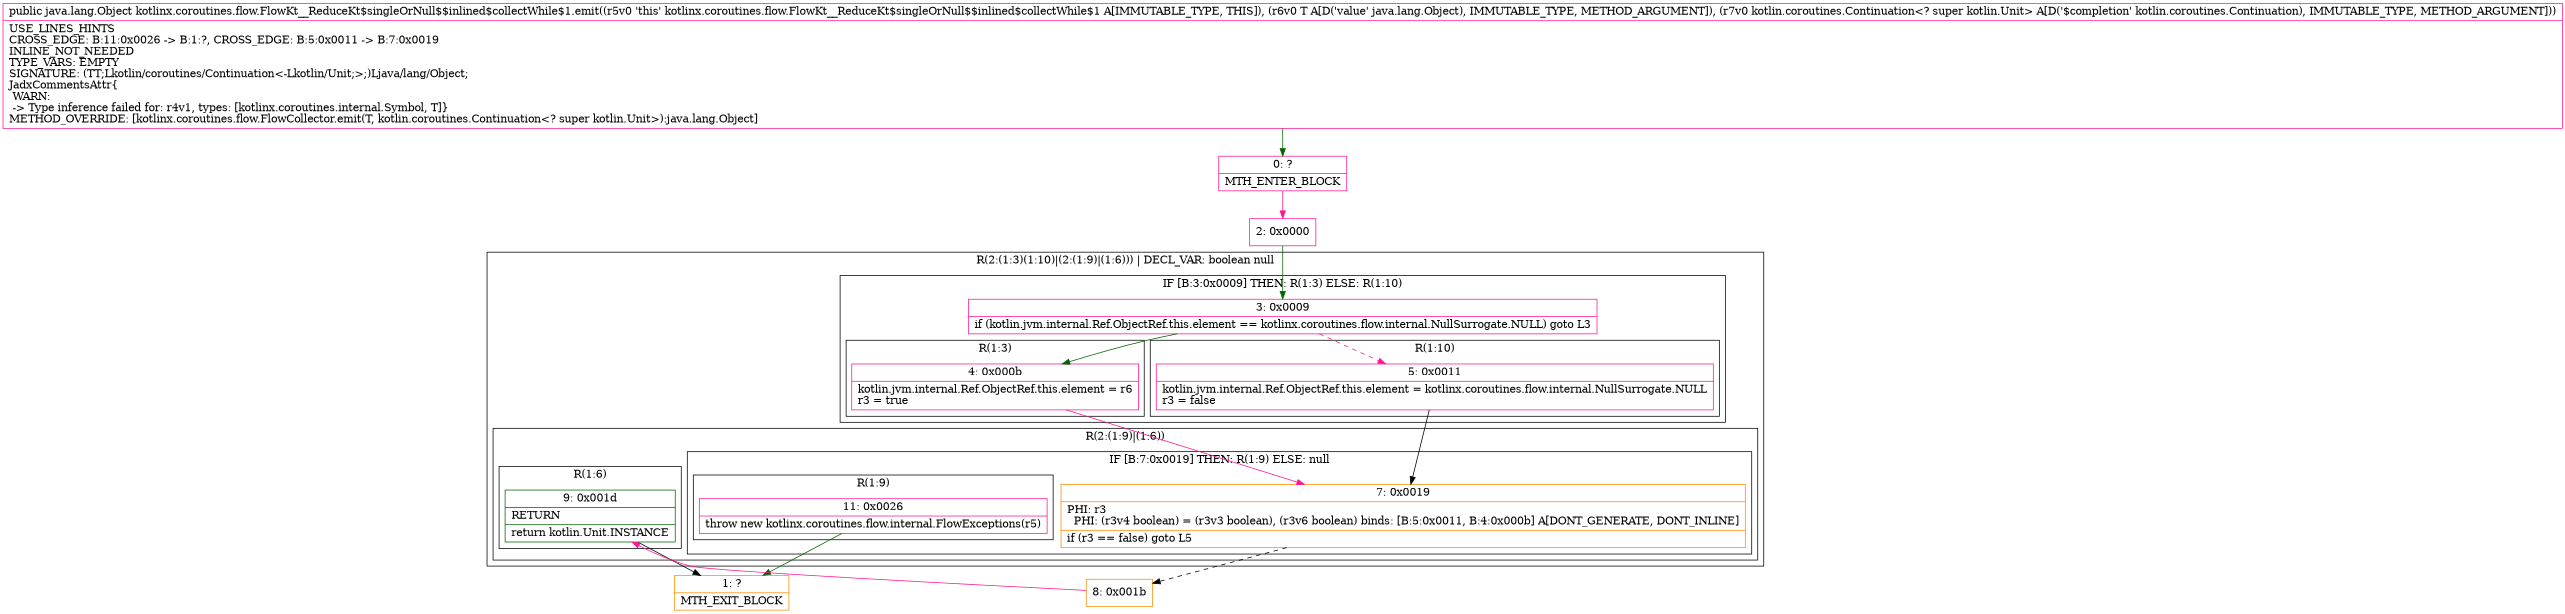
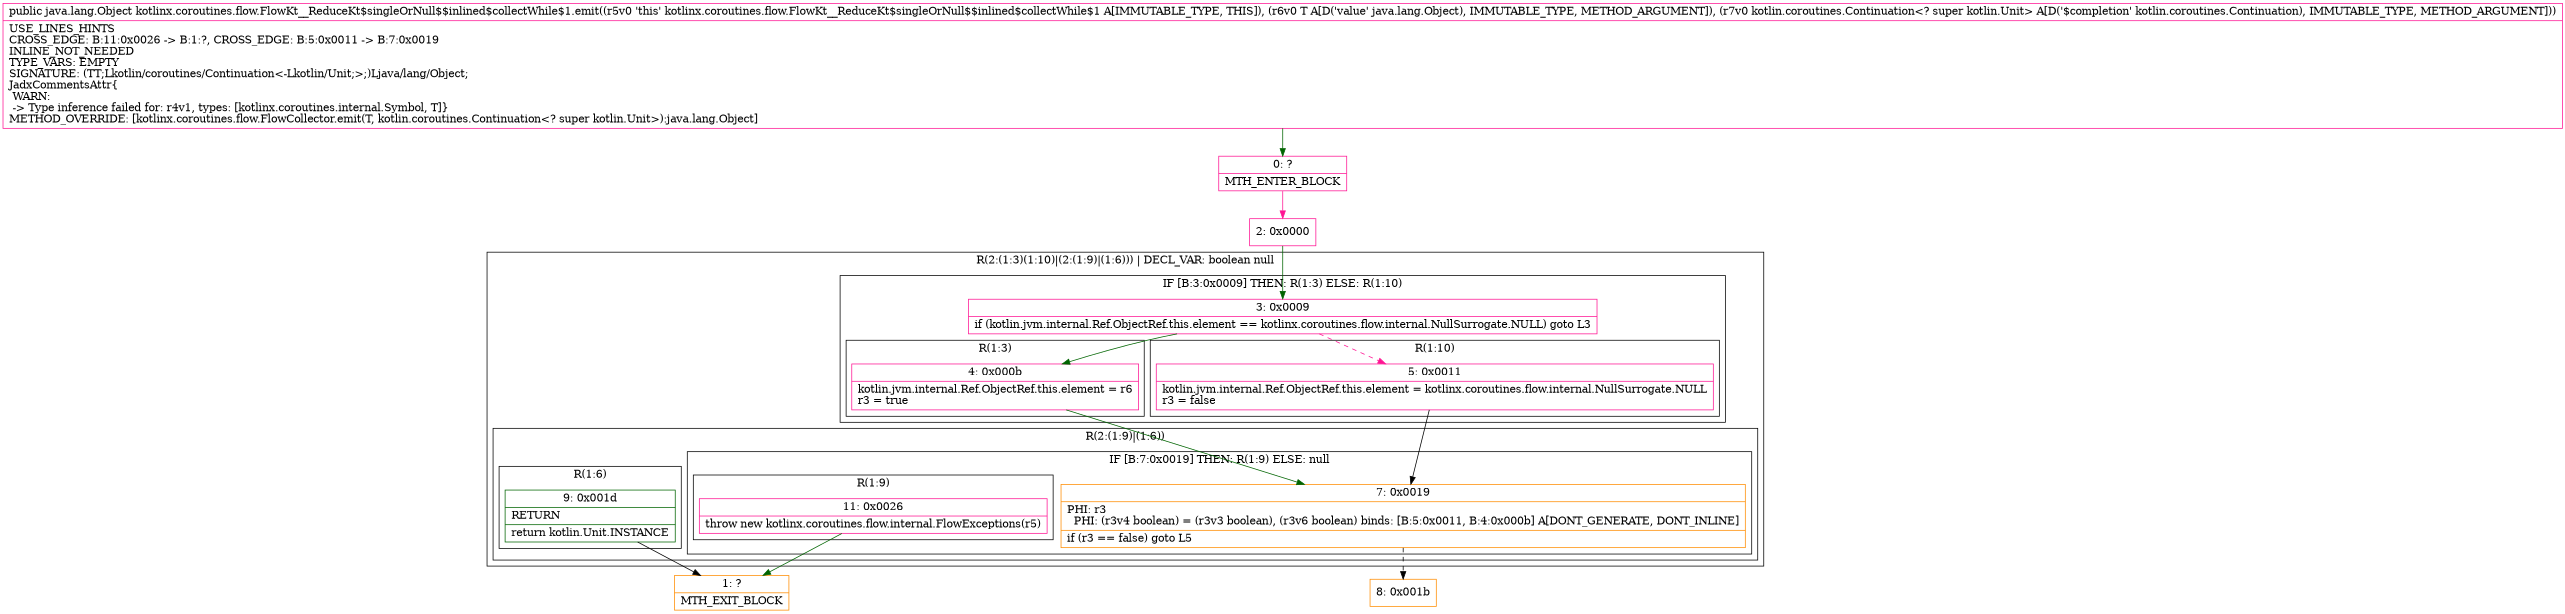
edge "4: 0x000b" -> "7: 0x0019": color deeppink -> darkgreen
edge "8: 0x001b" -> "9: 0x001d": removed
